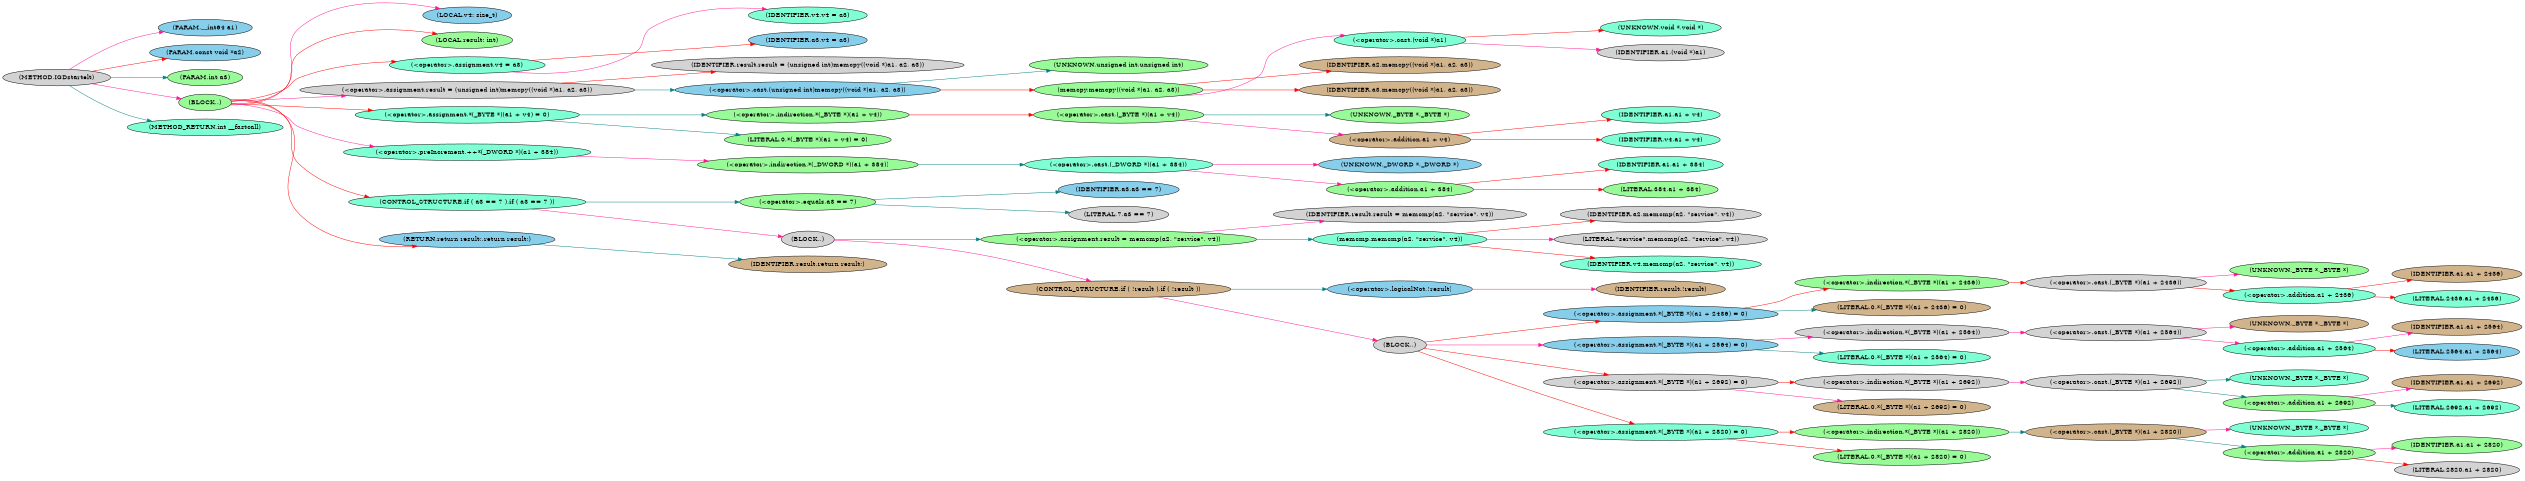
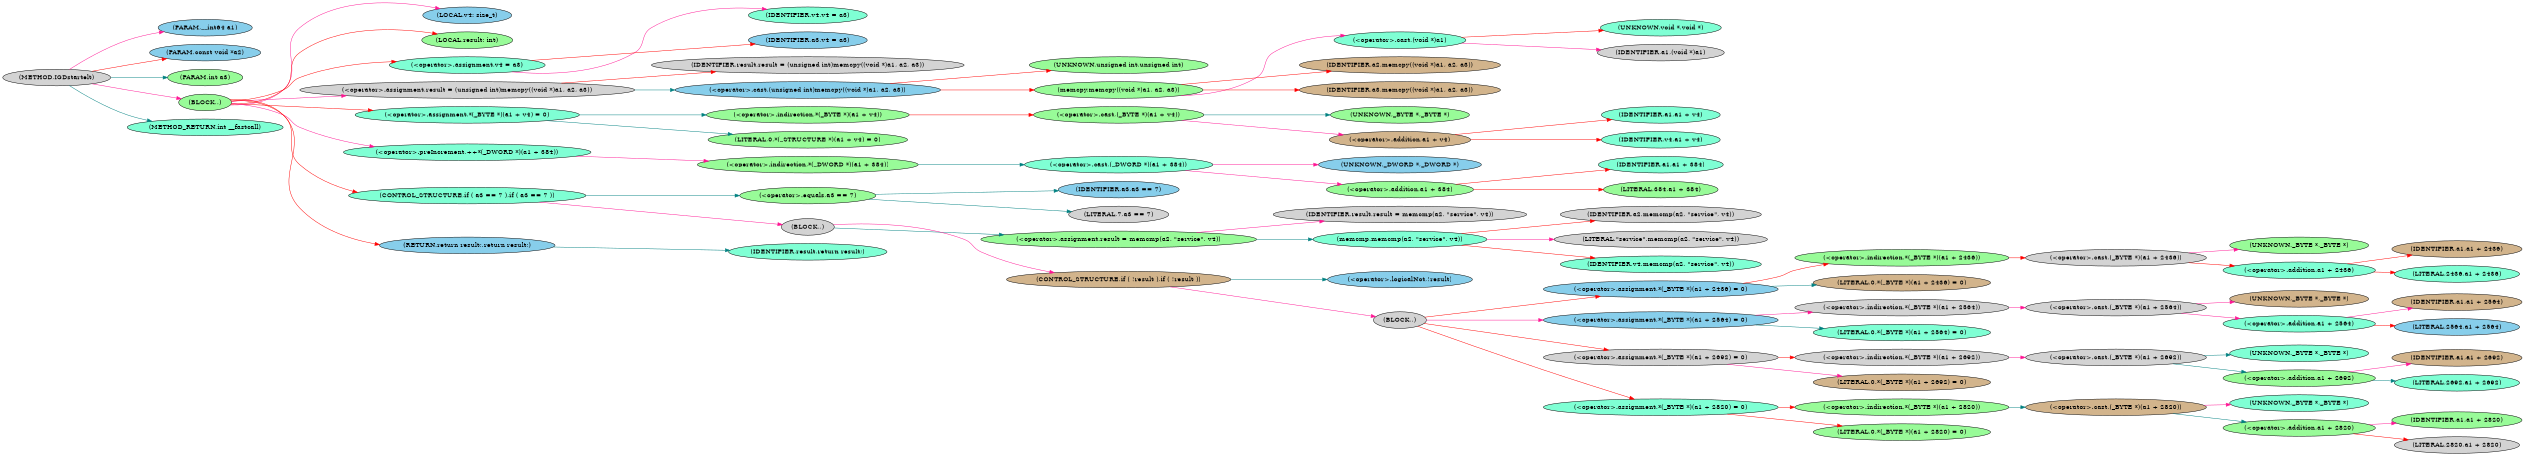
edge "(<operator>.cast,(unsigned int)memcpy((void *)a1, a2, a3))" -> "(UNKNOWN,unsigned int,unsigned int)": color teal -> red
node "(LITERAL,0,*(_BYTE *)(a1 + v4) = 0)": label "(LITERAL,0,*(_BYTE *)(a1 + v4) = 0)" -> "(LITERAL,0,*(_STRUCTURE *)(a1 + v4) = 0)"
node "(IDENTIFIER,result,return result;)": fillcolor tan -> aquamarine
node "(IDENTIFIER,result,!result)": removed
